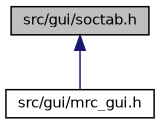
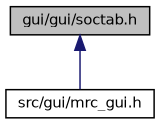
node "src/gui/soctab.h": label "src/gui/soctab.h" -> "gui/gui/soctab.h"
